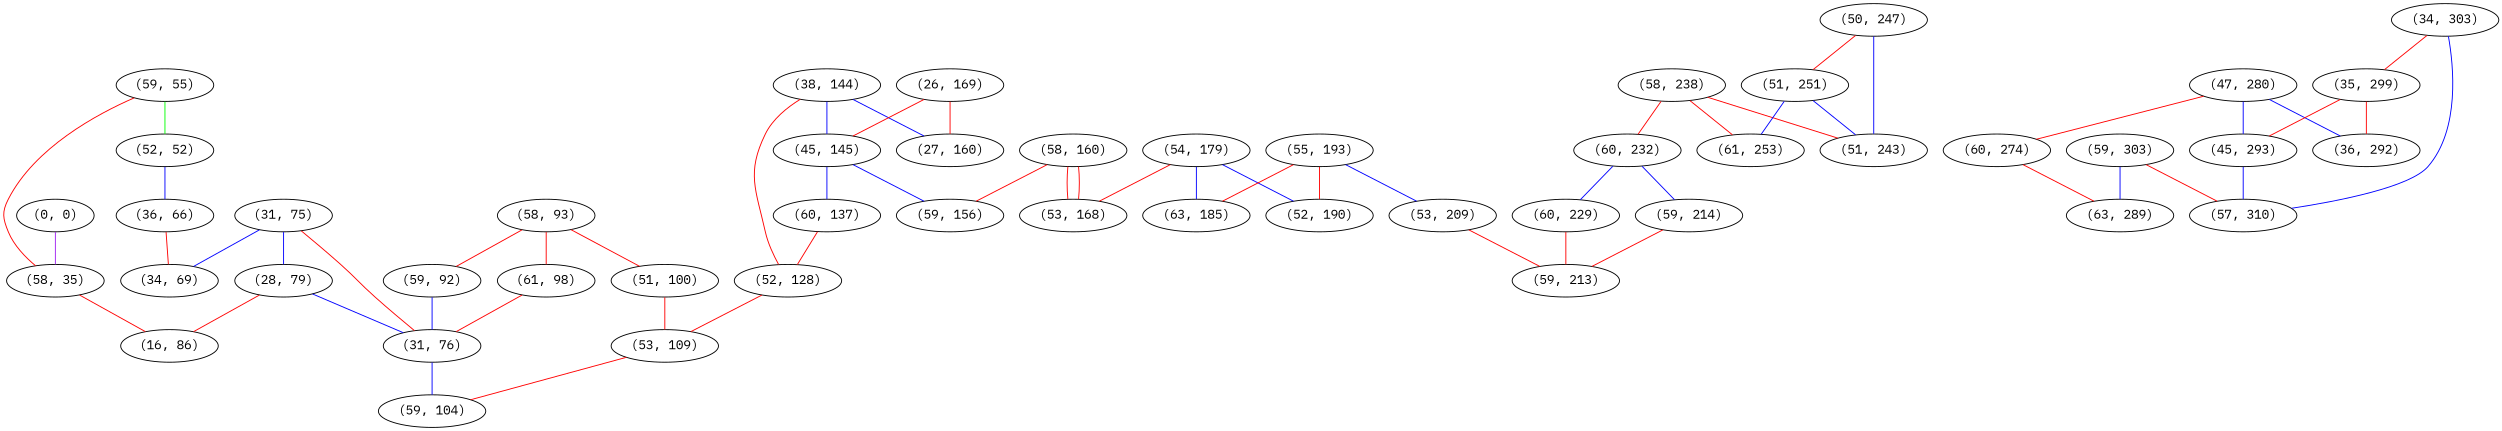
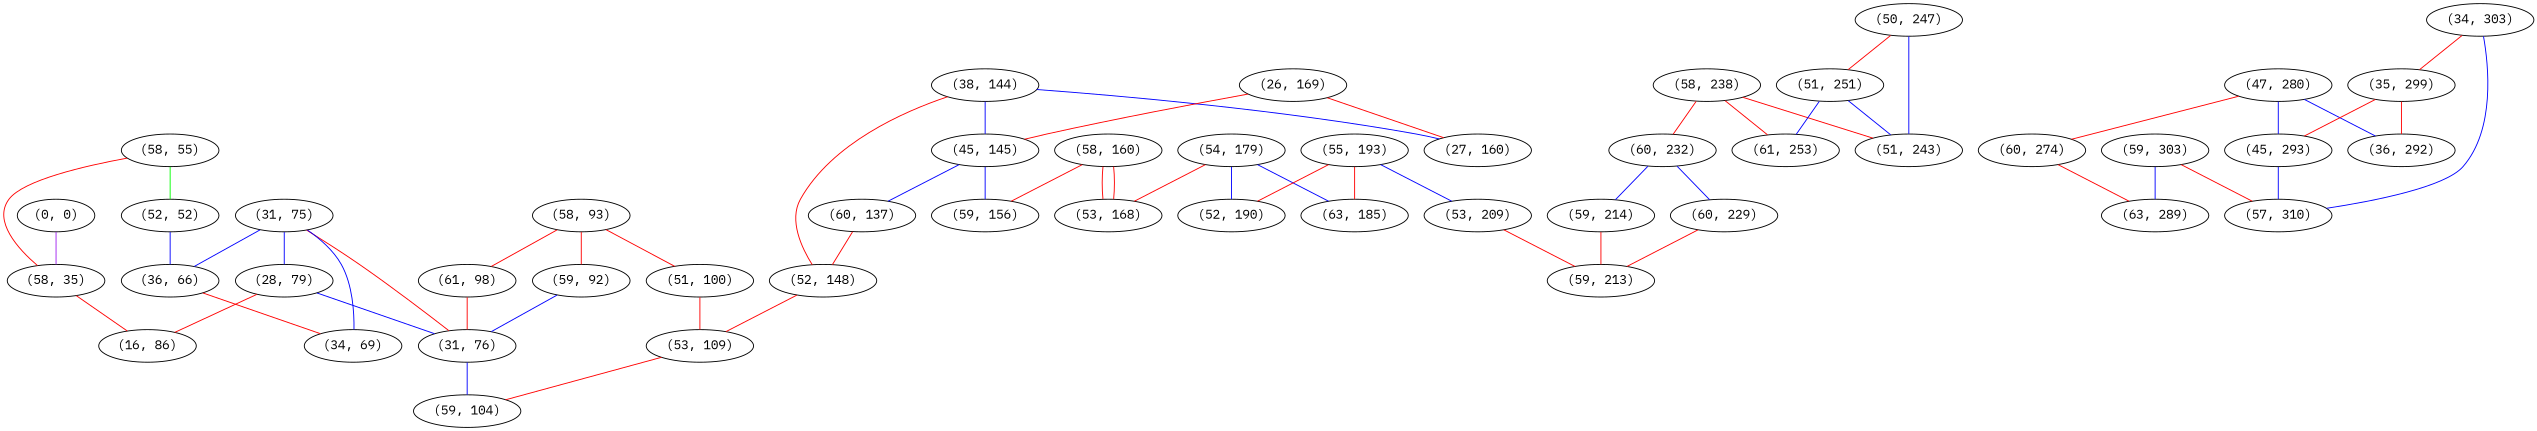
node "(59, 55)": label "(59, 55)" -> "(58, 55)"
edge "(31, 75)" -- "(36, 66)": added
node "(52, 128)": label "(52, 128)" -> "(52, 148)"
